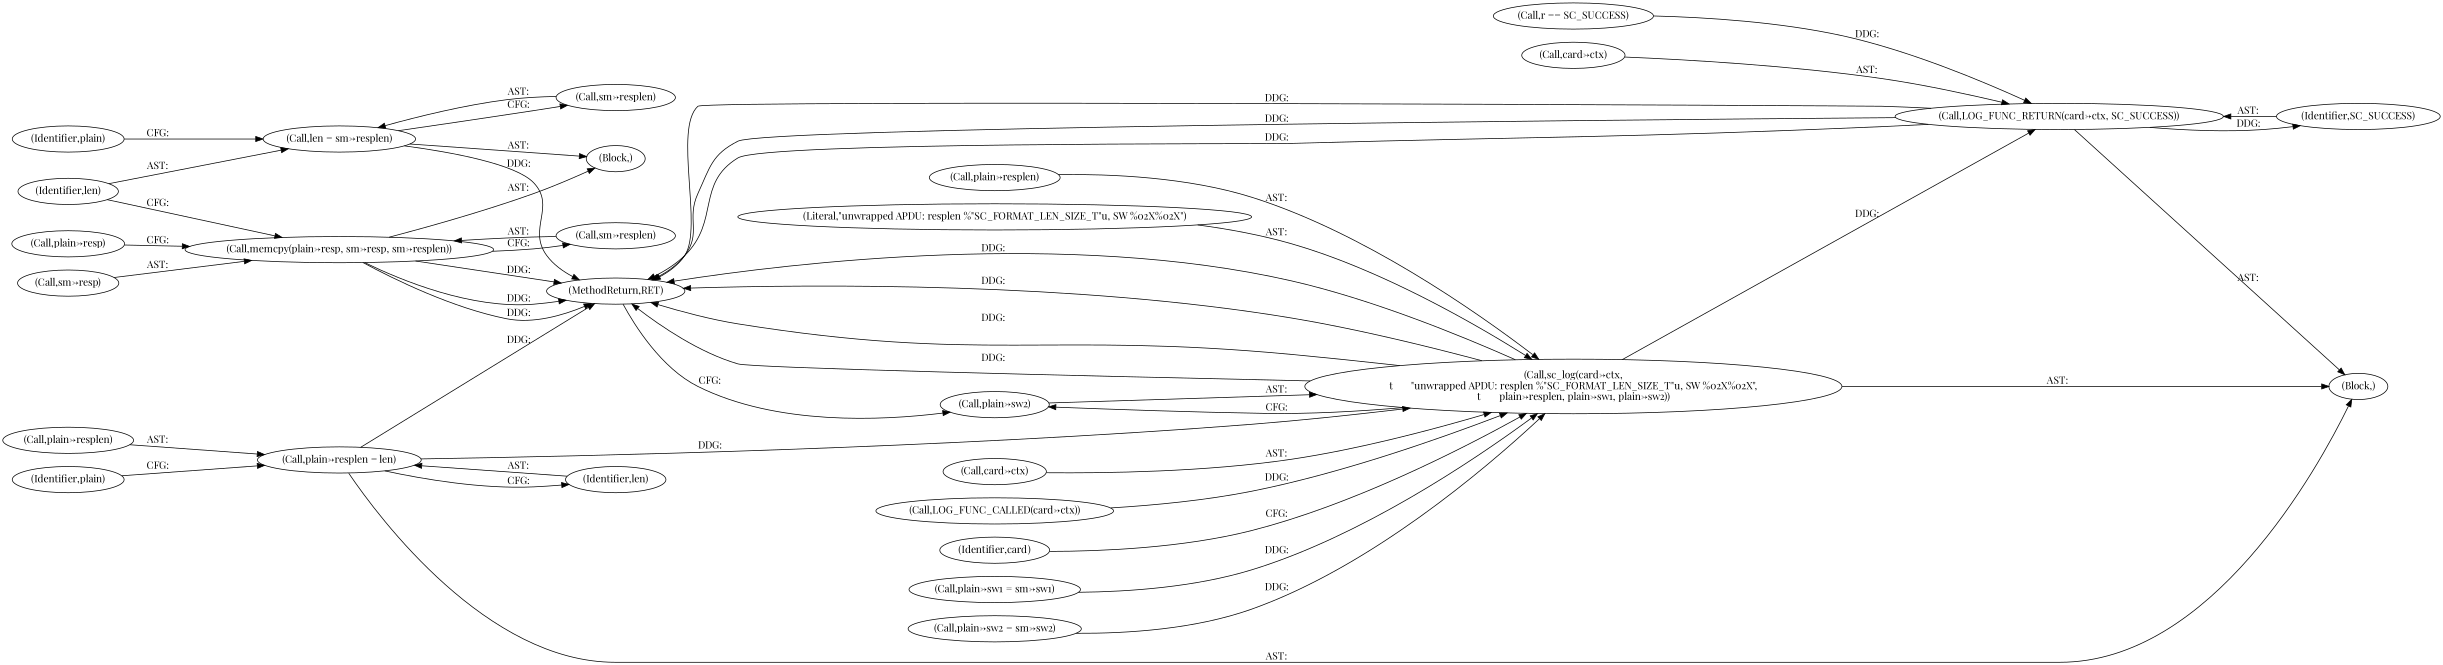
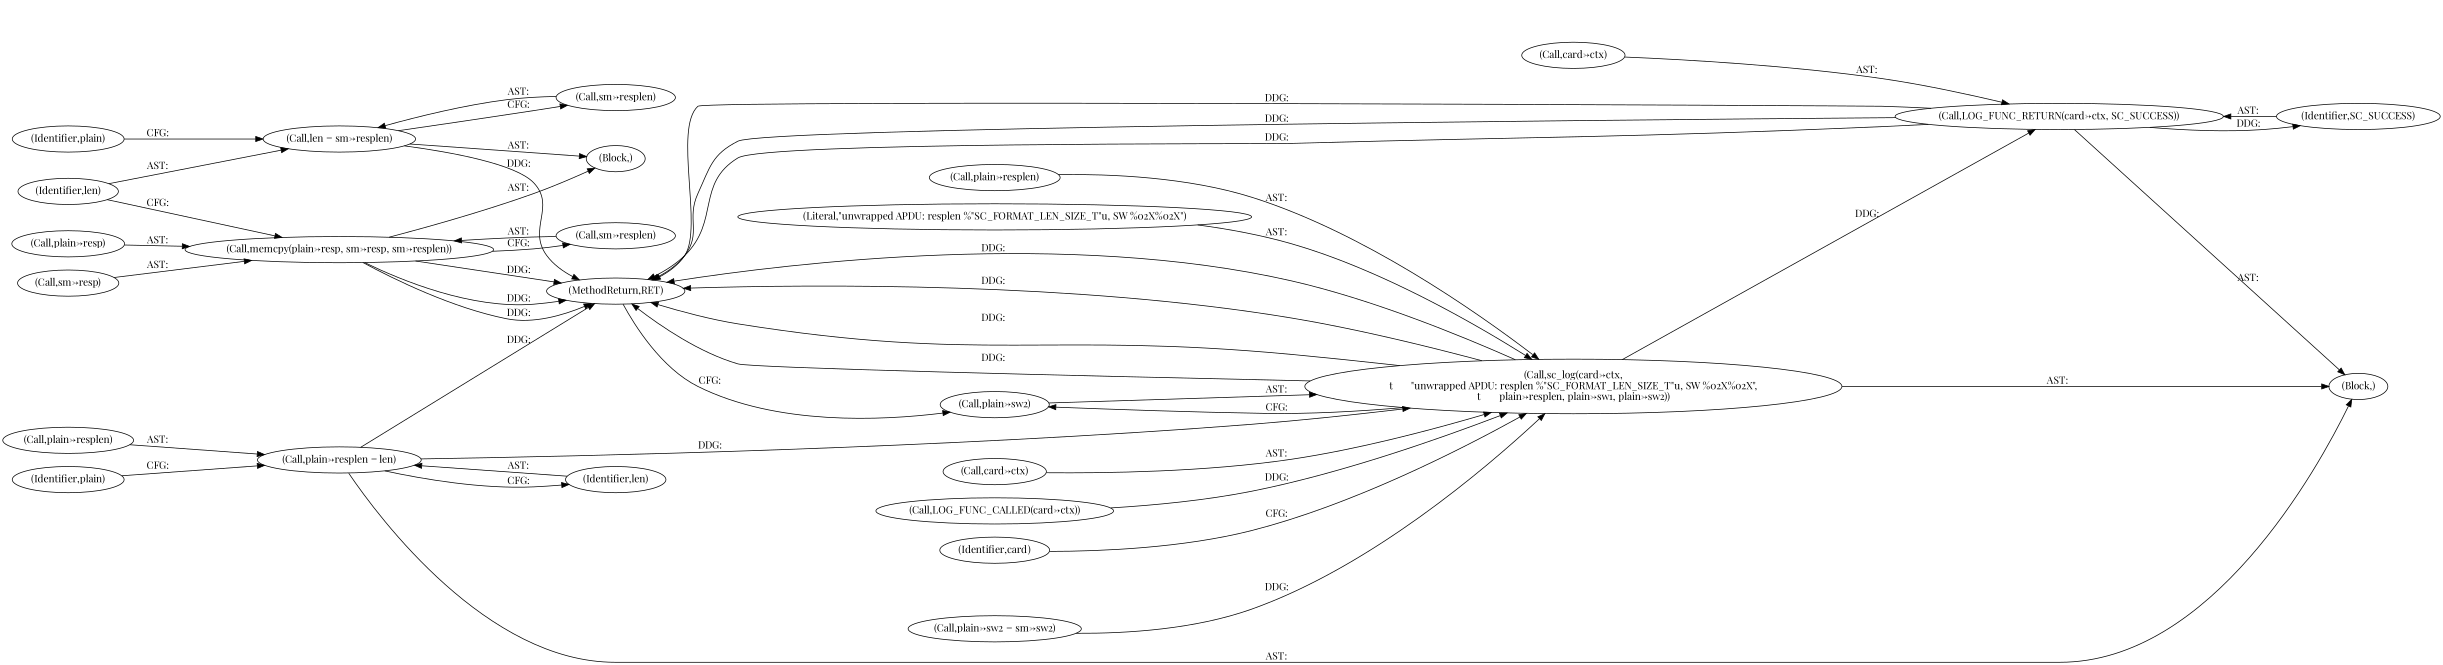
node "(Call,r == SC_SUCCESS)": removed
edge "(Call,plain->resp)" -> "(Call,memcpy(plain->resp, sm->resp, sm->resplen))": label "CFG: " -> "AST: "
node "(Call,plain->sw1 = sm->sw1)": removed
